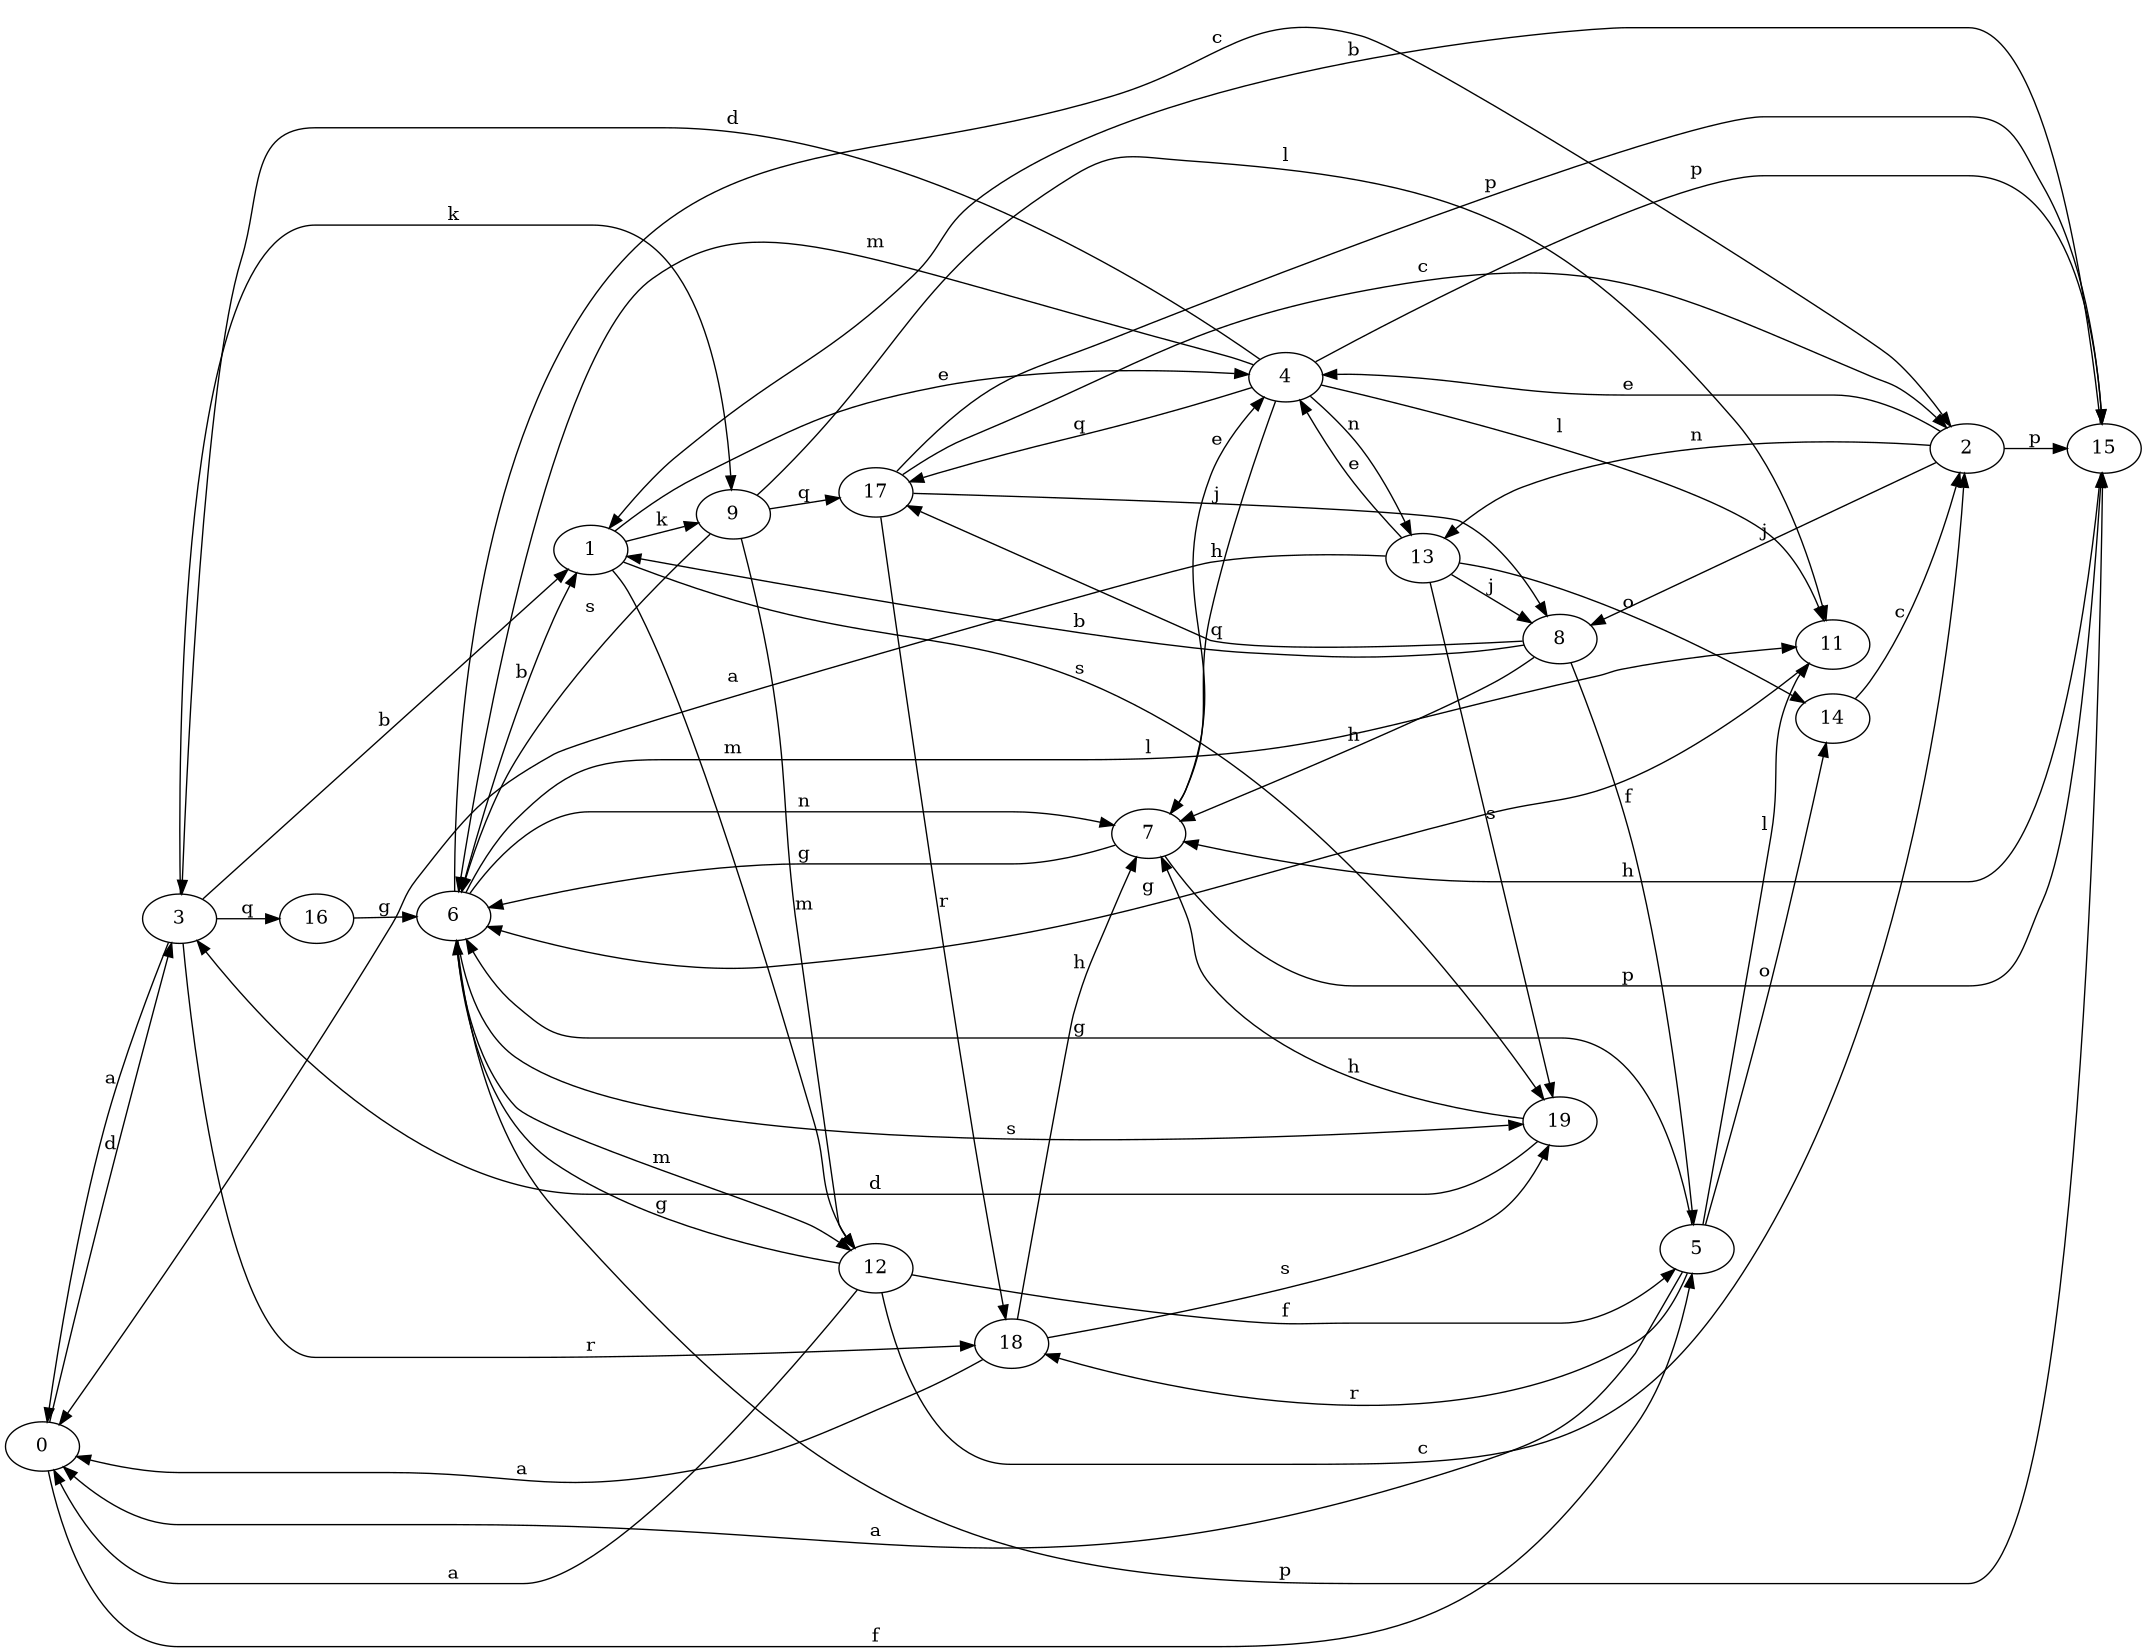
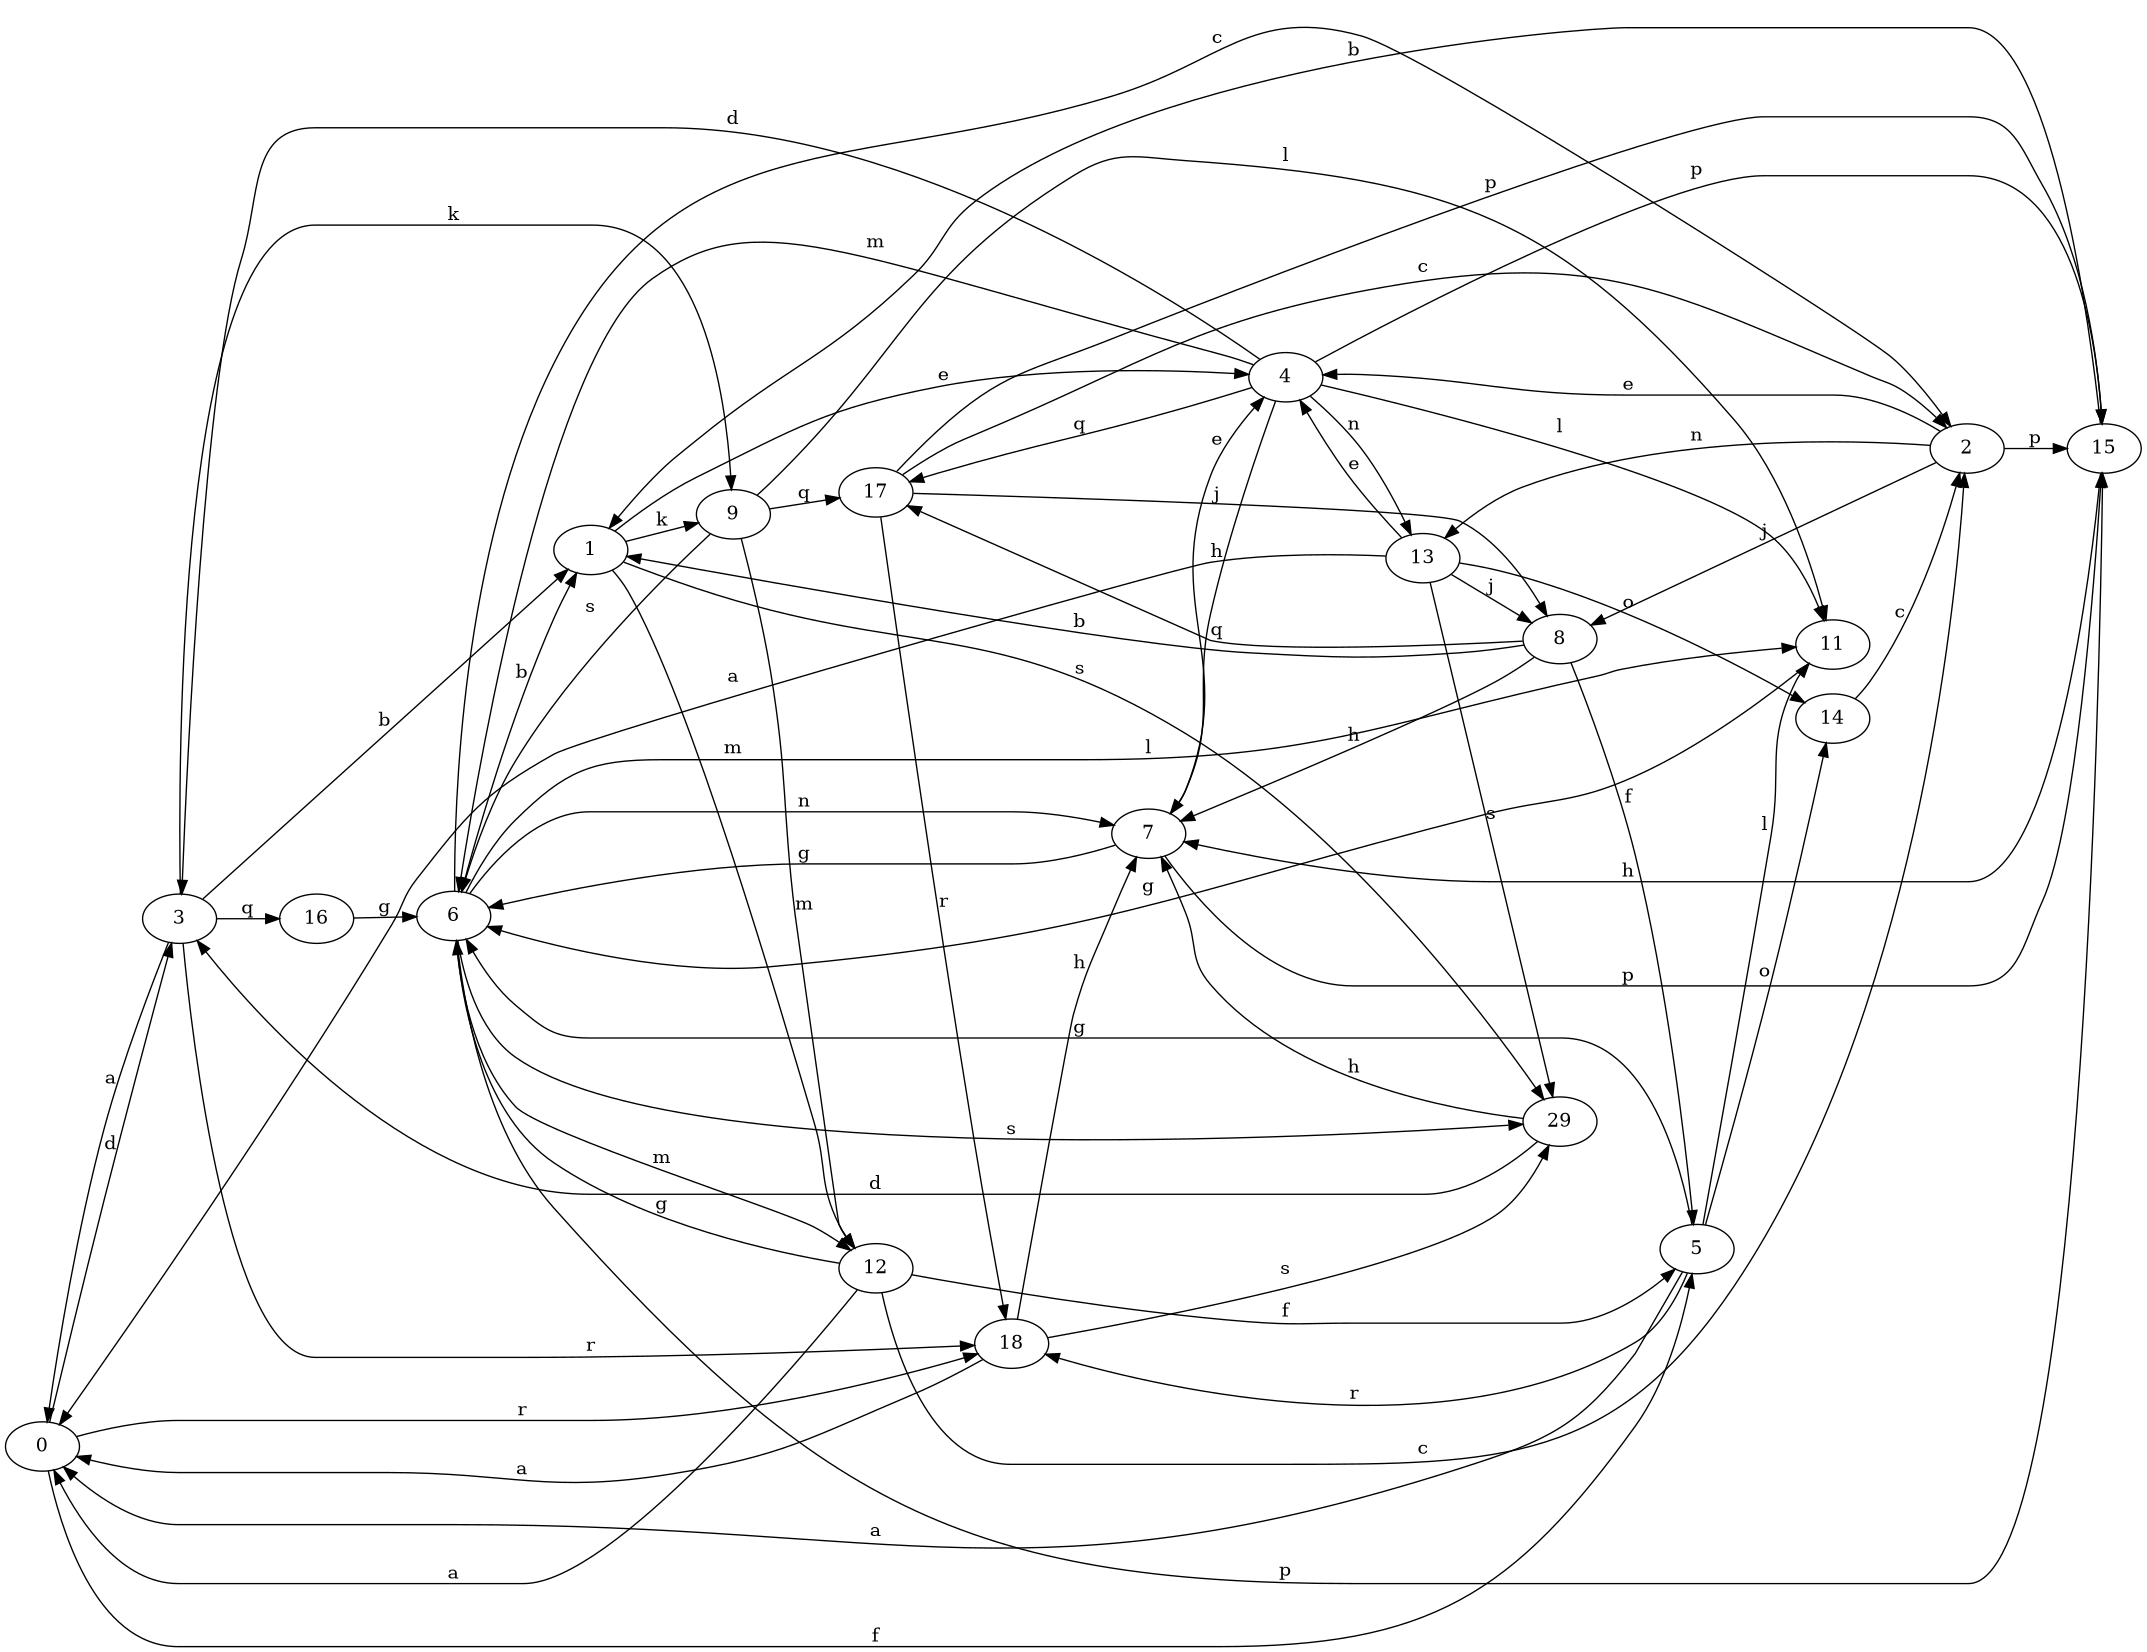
node "19": label "19" -> "29"
edge "0" -> "18": added, label "r"
